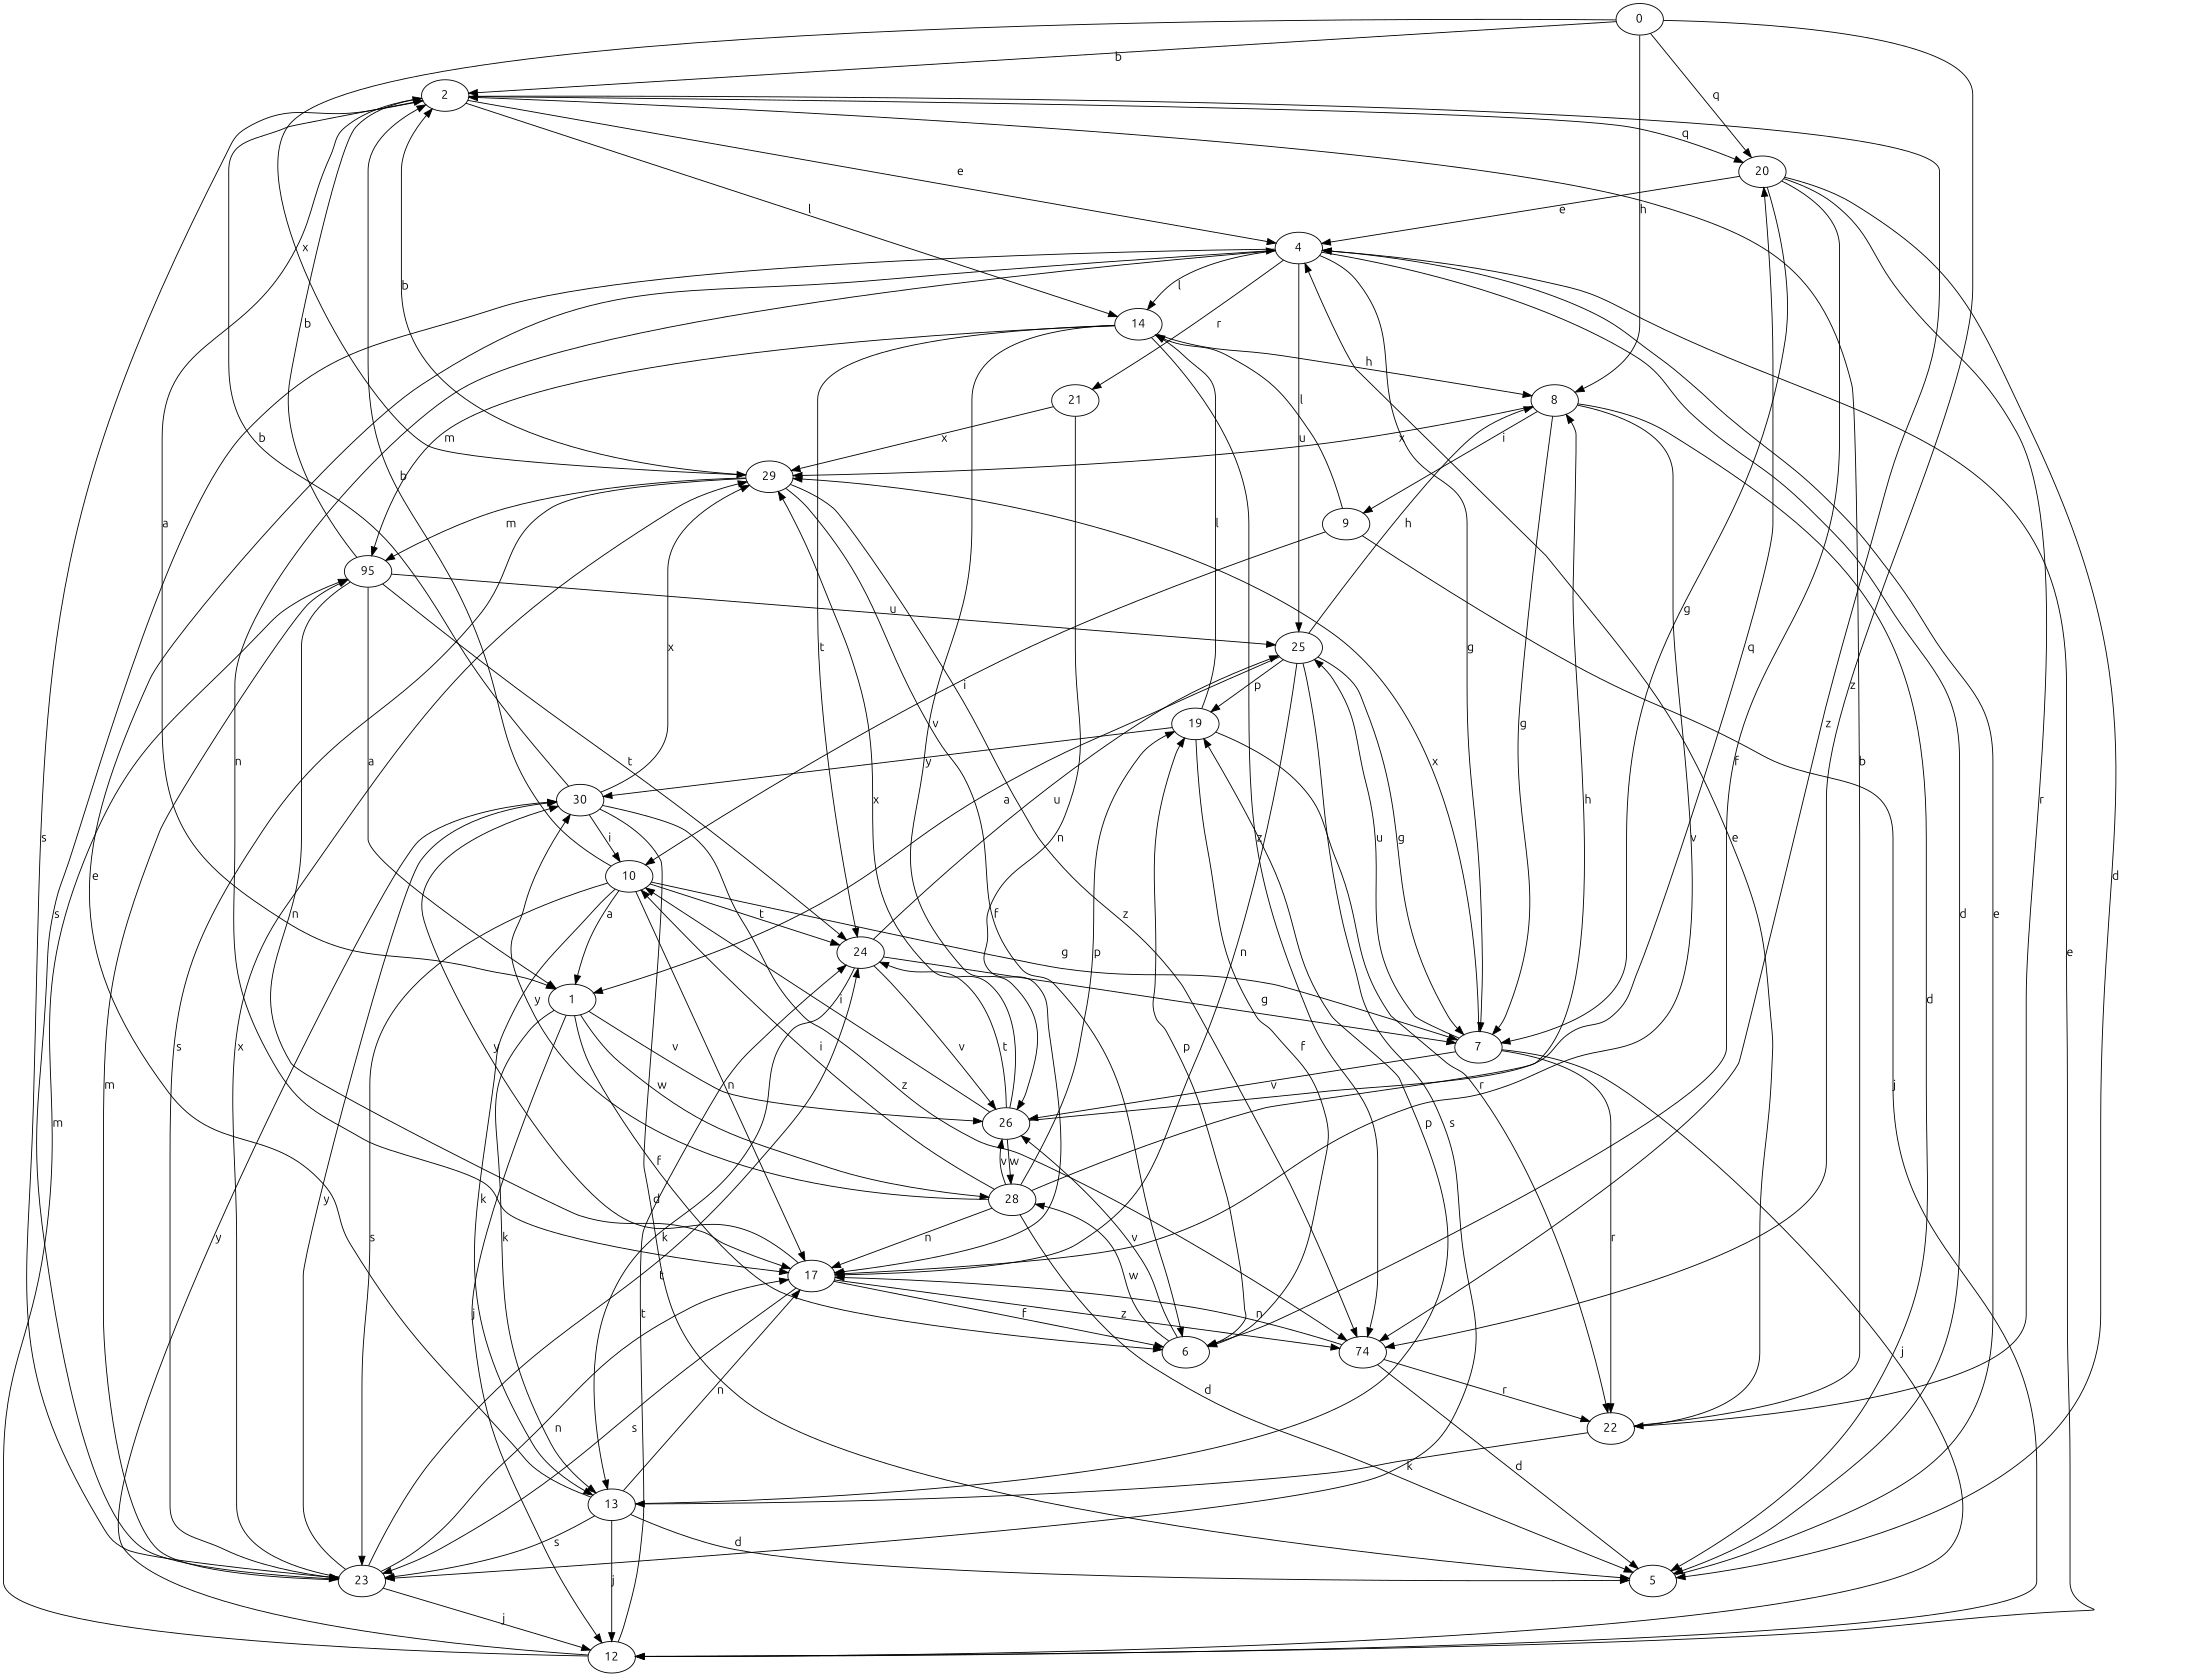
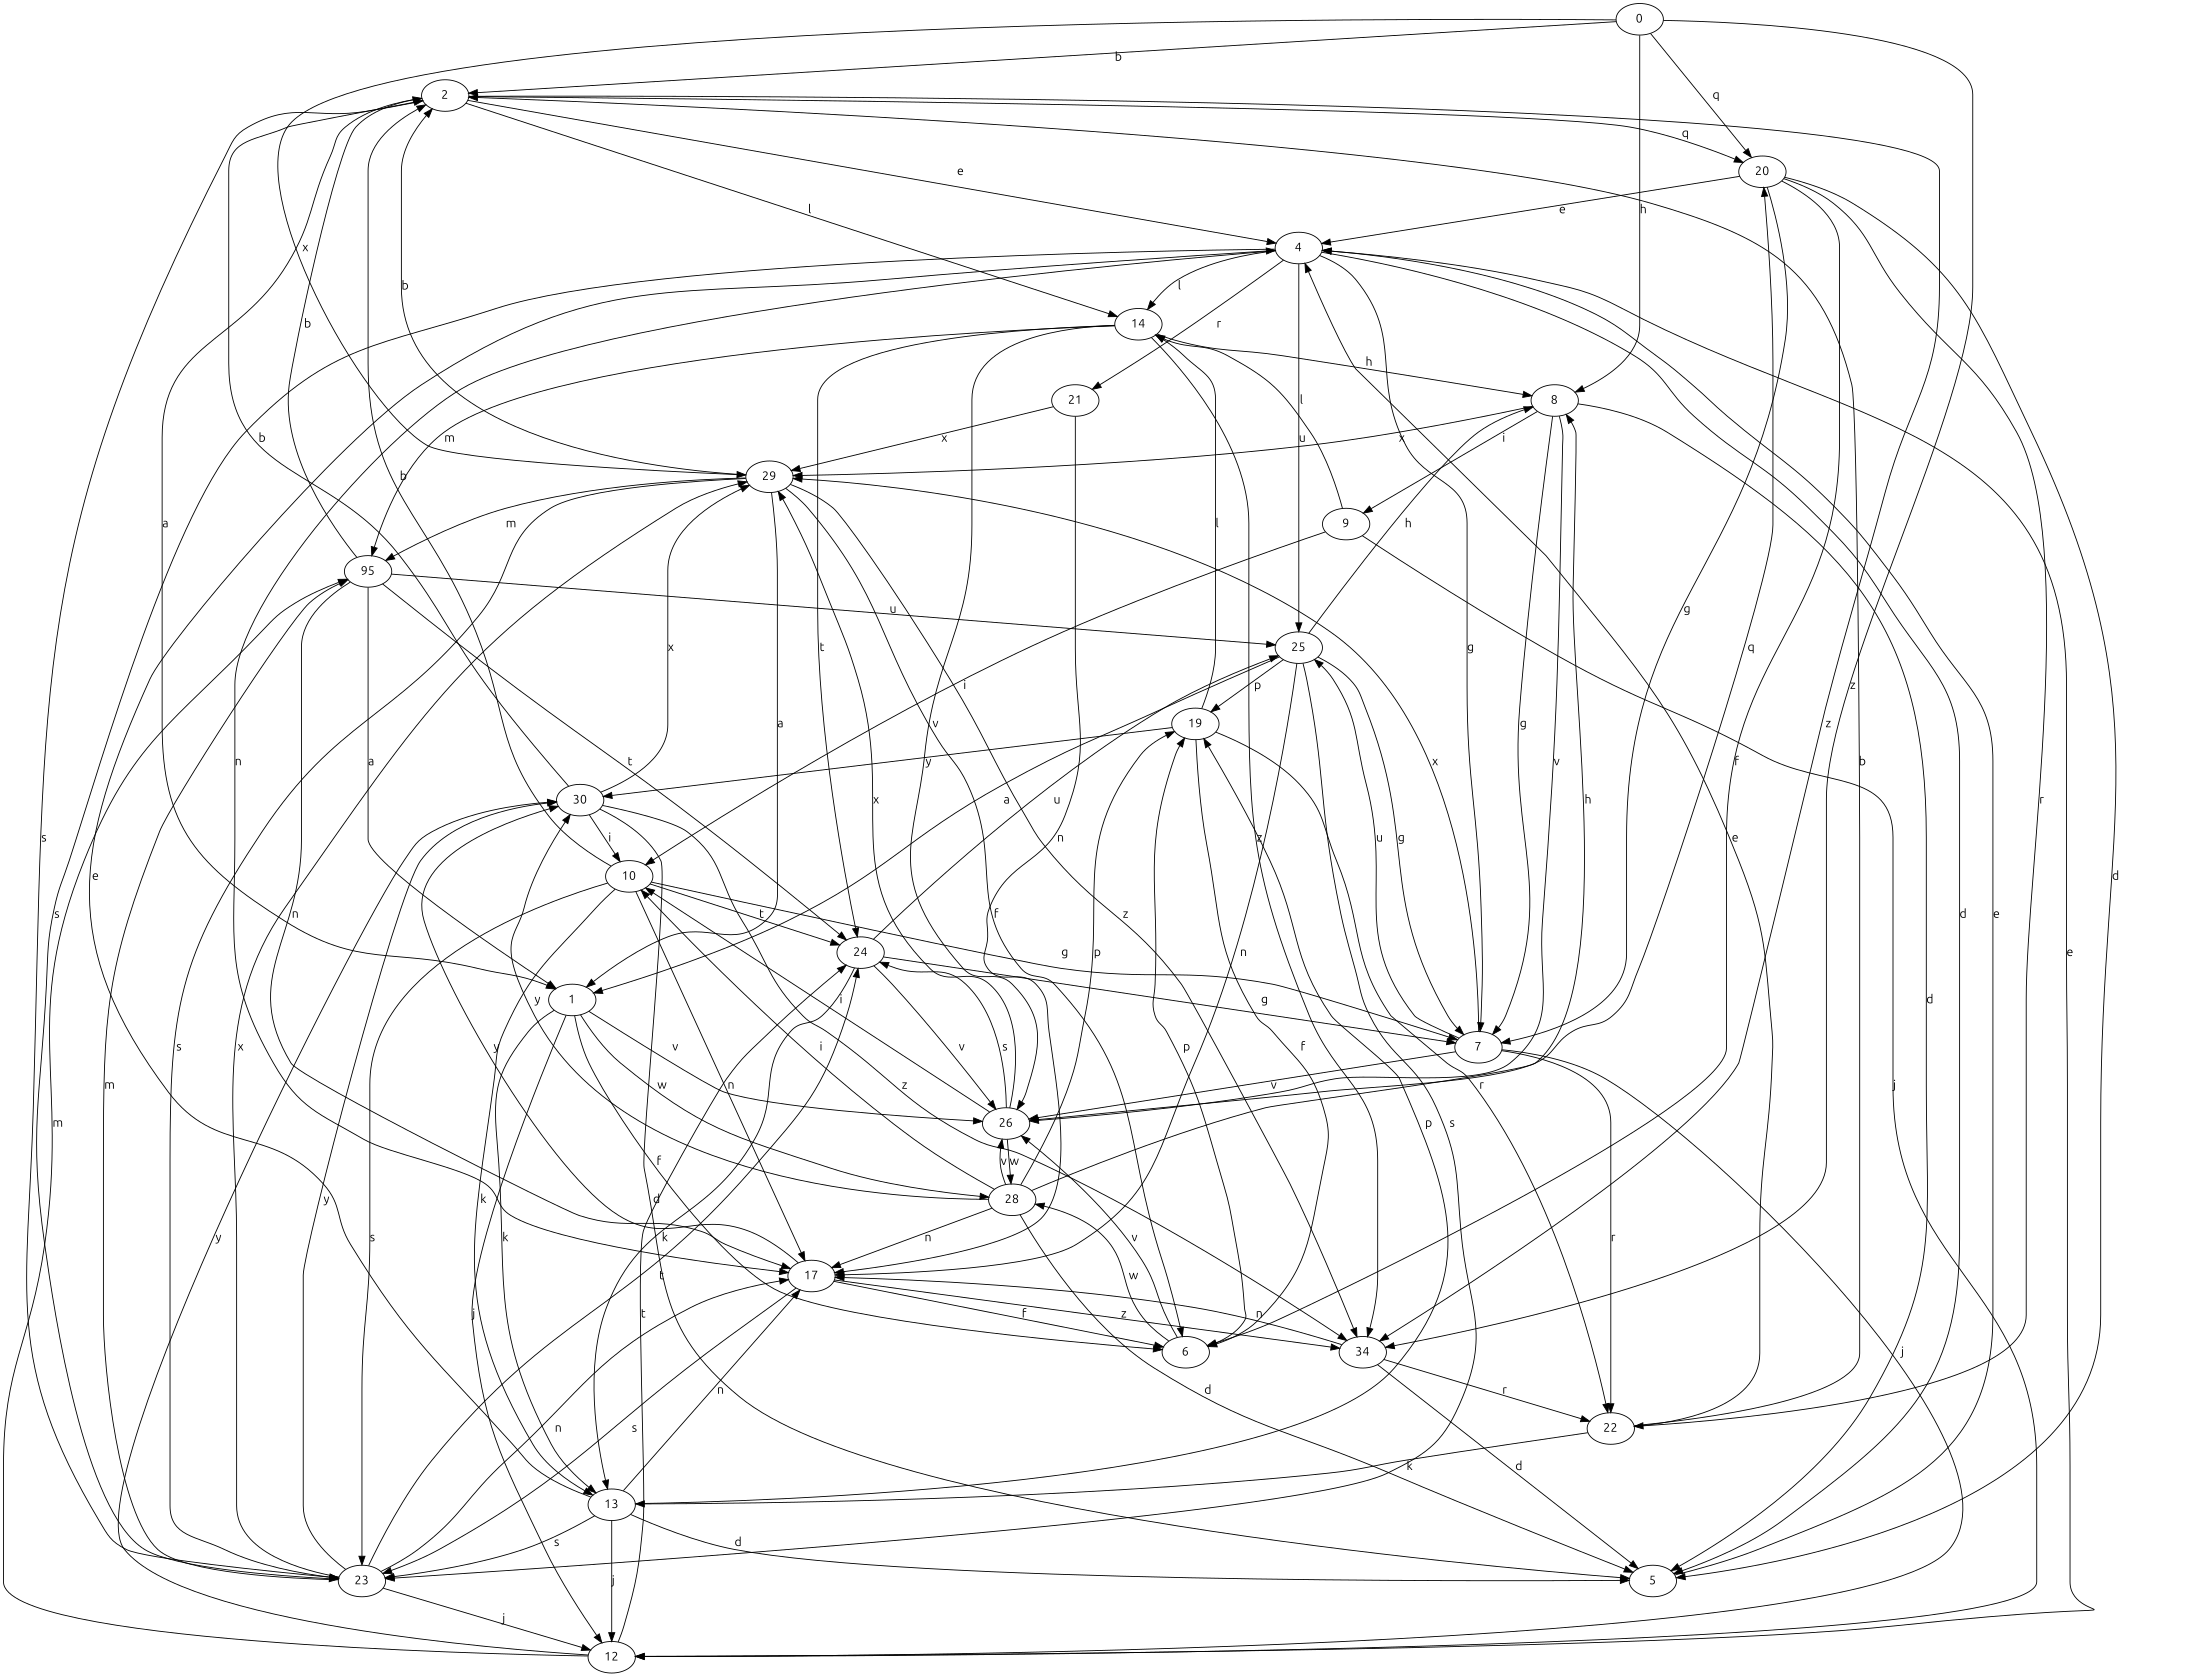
edge "10" -> "1": now "29" -> "1"
edge "26" -> "24": label "t" -> "s"
edge "8" -> "17": now "8" -> "26"
node "74": label "74" -> "34"
